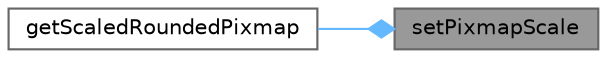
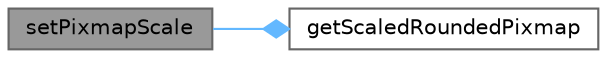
edge "getScaledRoundedPixmap" -> "setPixmapScale": reversed
